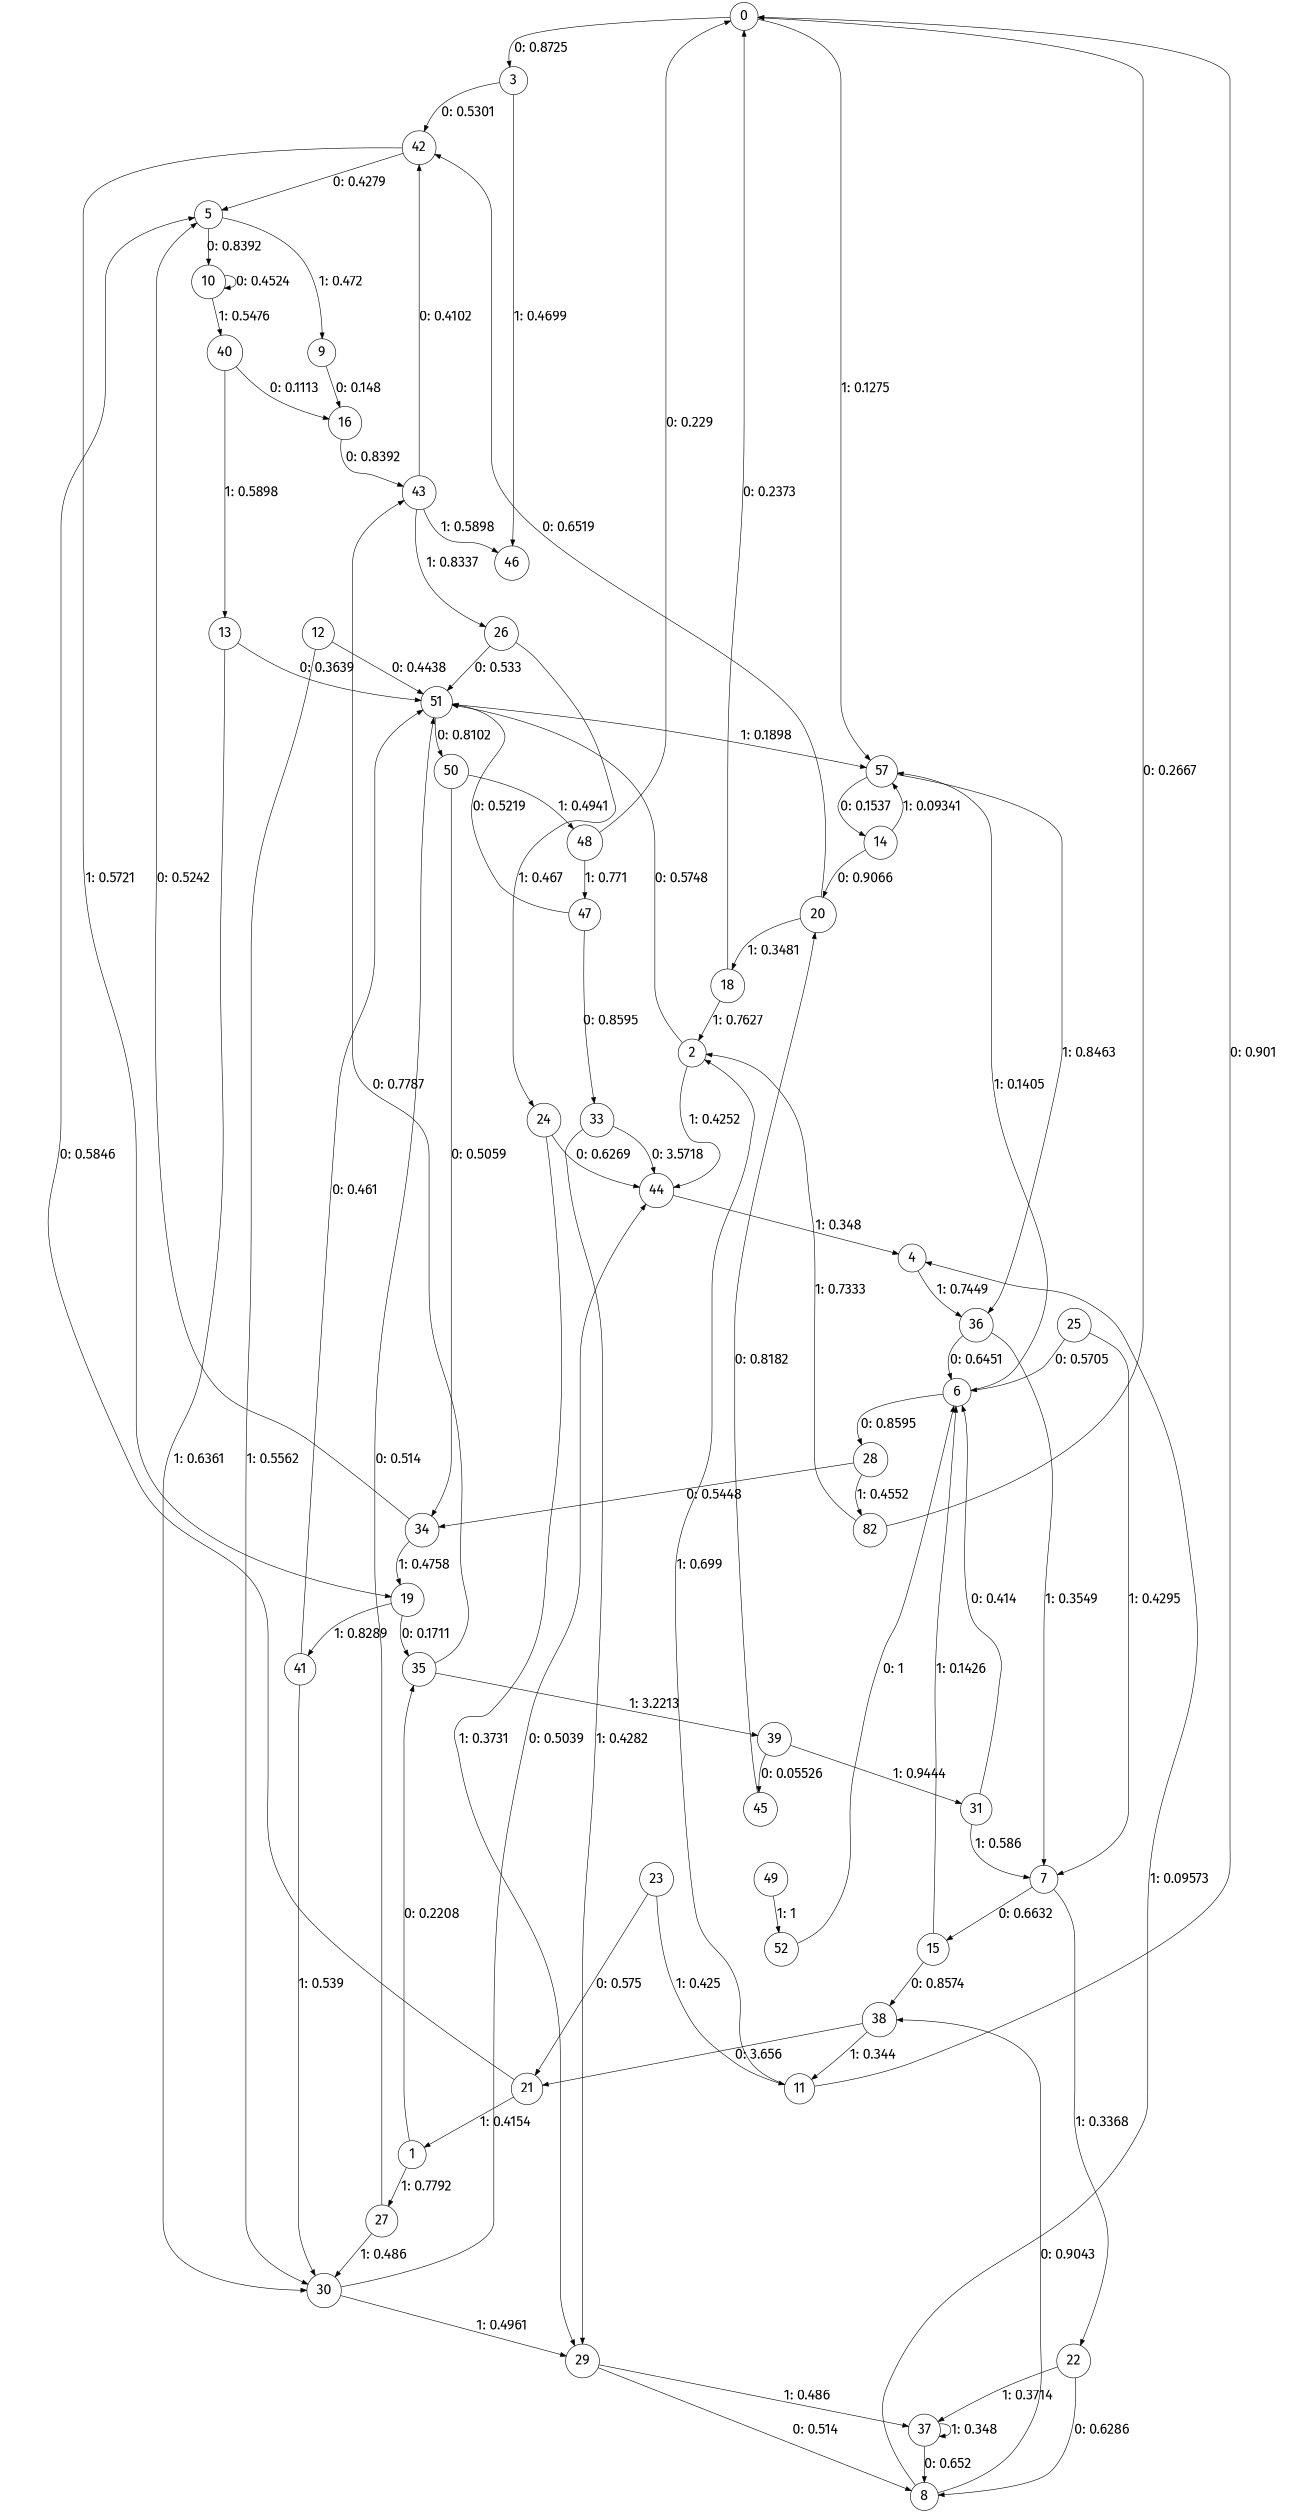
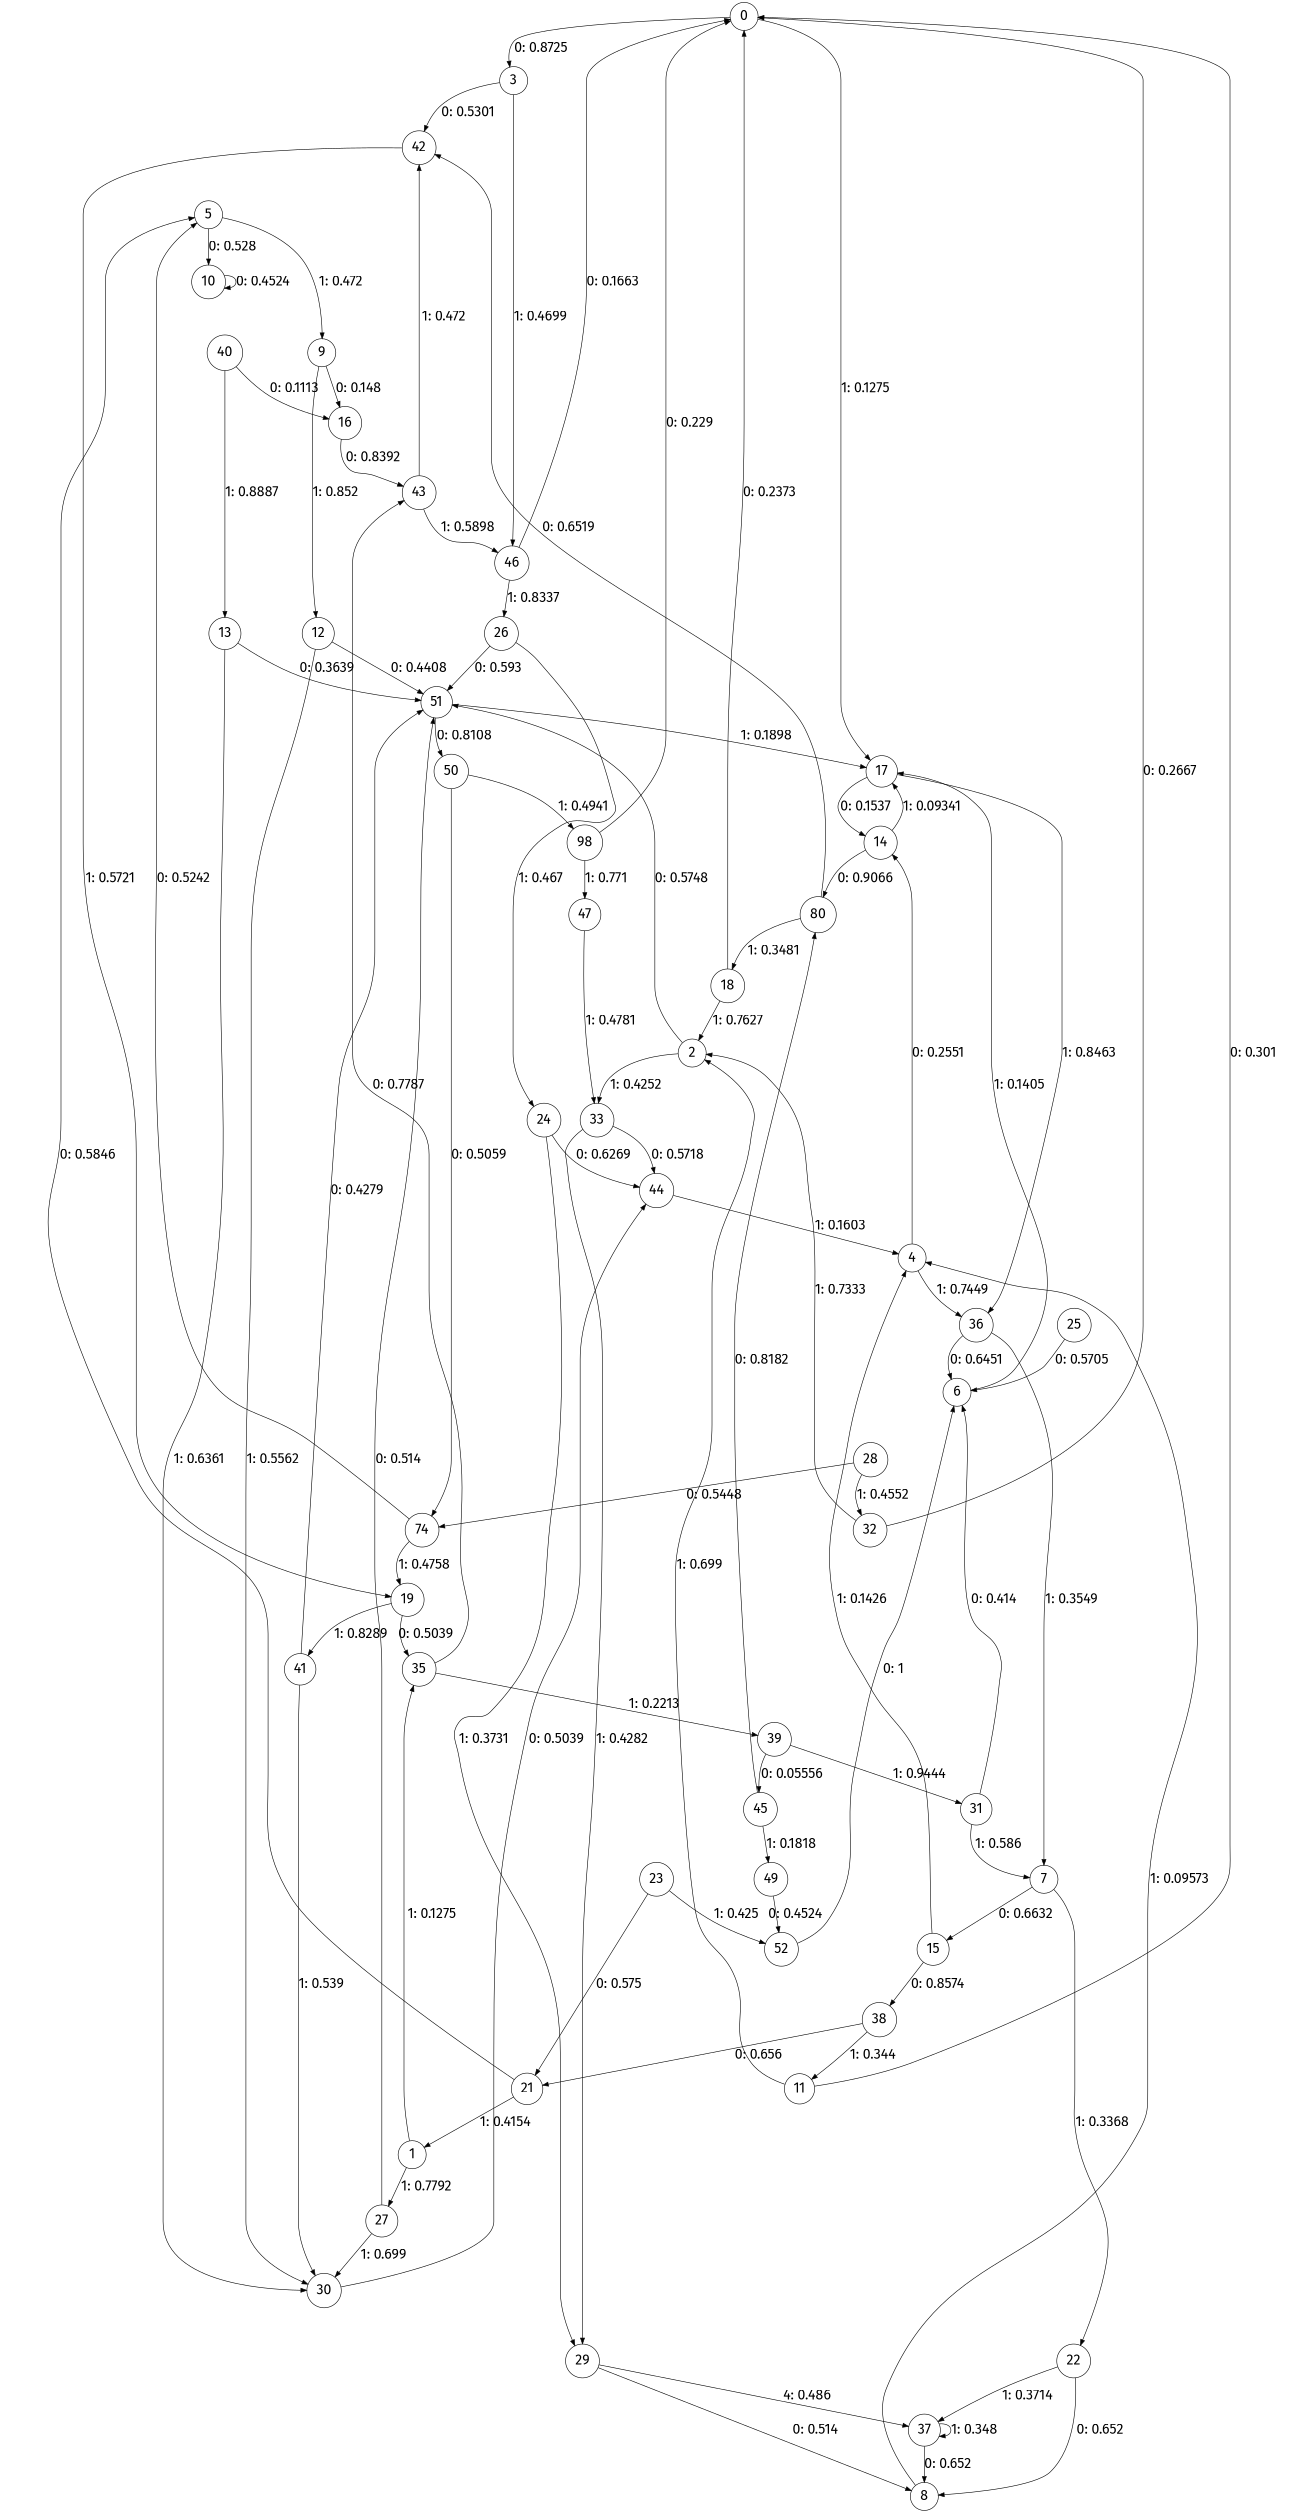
edge "42" -> "5": removed, label "0: 0.4279"
edge "46" -> "0": added, label "0: 0.1663"
edge "5" -> "10": label "0: 0.8392   " -> "0: 0.528    "
edge "10" -> "40": removed, label "1: 0.5476"
edge "43" -> "42": label "0: 0.4102   " -> "1: 0.472    "
edge "9" -> "12": added, label "1: 0.852"
edge "40" -> "13": label "1: 0.5898   " -> "1: 0.8887   "
edge "43" -> "26": now "46" -> "26"
edge "12" -> "51": label "0: 0.4438   " -> "0: 0.4408   "
edge "26" -> "51": label "0: 0.533    " -> "0: 0.593    "
edge "51" -> "50": label "0: 0.8102   " -> "0: 0.8108   "
node "57": label "57" -> "17"
edge "47" -> "51": removed, label "0: 0.5219"
node "48": label "48" -> "98"
node "20": label "20" -> "80"
edge "47" -> "33": label "0: 0.8595   " -> "1: 0.4781   "
edge "4" -> "14": added, label "0: 0.2551"
edge "11" -> "0": label "0: 0.901    " -> "0: 0.301    "
edge "2" -> "44": now "2" -> "33"
edge "33" -> "44": label "0: 3.5718   " -> "0: 0.5718   "
edge "41" -> "51": label "0: 0.461    " -> "0: 0.4279   "
edge "44" -> "4": label "1: 0.348    " -> "1: 0.1603   "
edge "6" -> "28": removed, label "0: 0.8595"
node "34": label "34" -> "74"
node "82": label "82" -> "32"
edge "25" -> "7": removed, label "1: 0.4295"
edge "19" -> "35": label "0: 0.1711   " -> "0: 0.5039   "
edge "15" -> "6": now "15" -> "4"
edge "35" -> "39": label "1: 3.2213   " -> "1: 0.2213   "
edge "39" -> "45": label "0: 0.05526  " -> "0: 0.05556  "
edge "45" -> "49": added, label "1: 0.1818"
edge "1" -> "35": label "0: 0.2208   " -> "1: 0.1275   "
edge "49" -> "52": label "1: 1        " -> "0: 0.4524   "
edge "23" -> "11": now "23" -> "52"
edge "38" -> "21": label "0: 3.656    " -> "0: 0.656    "
edge "8" -> "38": removed, label "0: 0.9043"
edge "27" -> "30": label "1: 0.486    " -> "1: 0.699    "
edge "30" -> "29": removed, label "1: 0.4961"
edge "29" -> "37": label "1: 0.486    " -> "4: 0.486    "
edge "22" -> "8": label "0: 0.6286   " -> "0: 0.652    "
